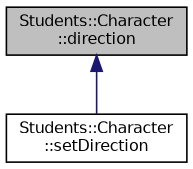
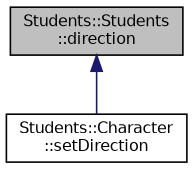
node "Students::Character ::direction": label "Students::Character ::direction" -> "Students::Students ::direction"
